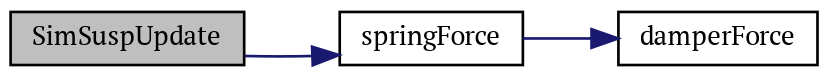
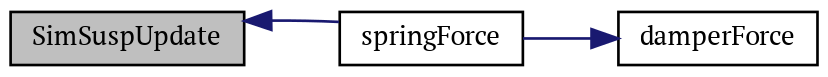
edge "SimSuspUpdate" -> "springForce": reversed
